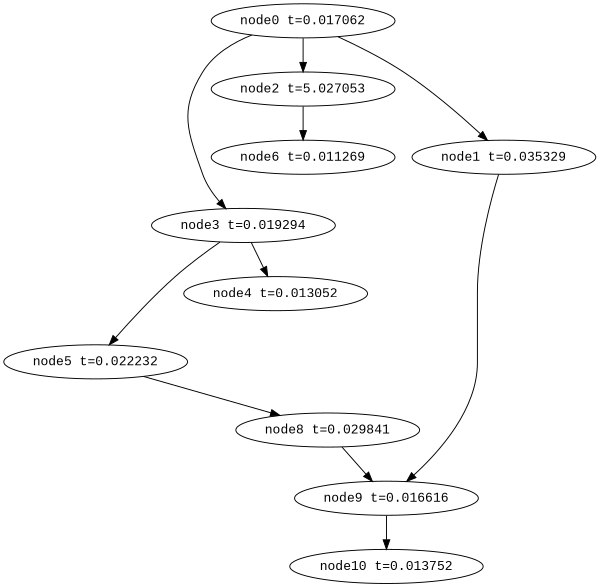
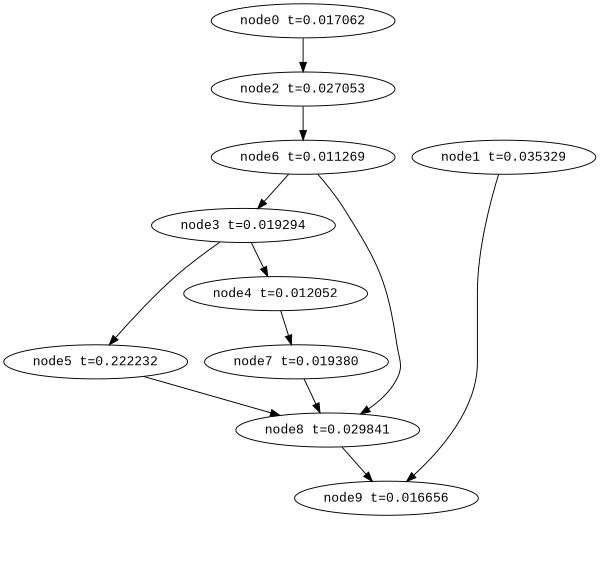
edge "node0 t=0.017062" -> "node1 t=0.035329": removed
node "node2 t=5.027053": label "node2 t=5.027053" -> "node2 t=0.027053"
edge "node0 t=0.017062" -> "node3 t=0.019294": now "node6 t=0.011269" -> "node3 t=0.019294"
edge "node6 t=0.011269" -> "node8 t=0.029841": added
node "node4 t=0.013052": label "node4 t=0.013052" -> "node4 t=0.012052"
node "node5 t=0.022232": label "node5 t=0.022232" -> "node5 t=0.222232"
node "node7 t=0.019380": added
node "node9 t=0.016616": label "node9 t=0.016616" -> "node9 t=0.016656"
node "node10 t=0.013752": removed
